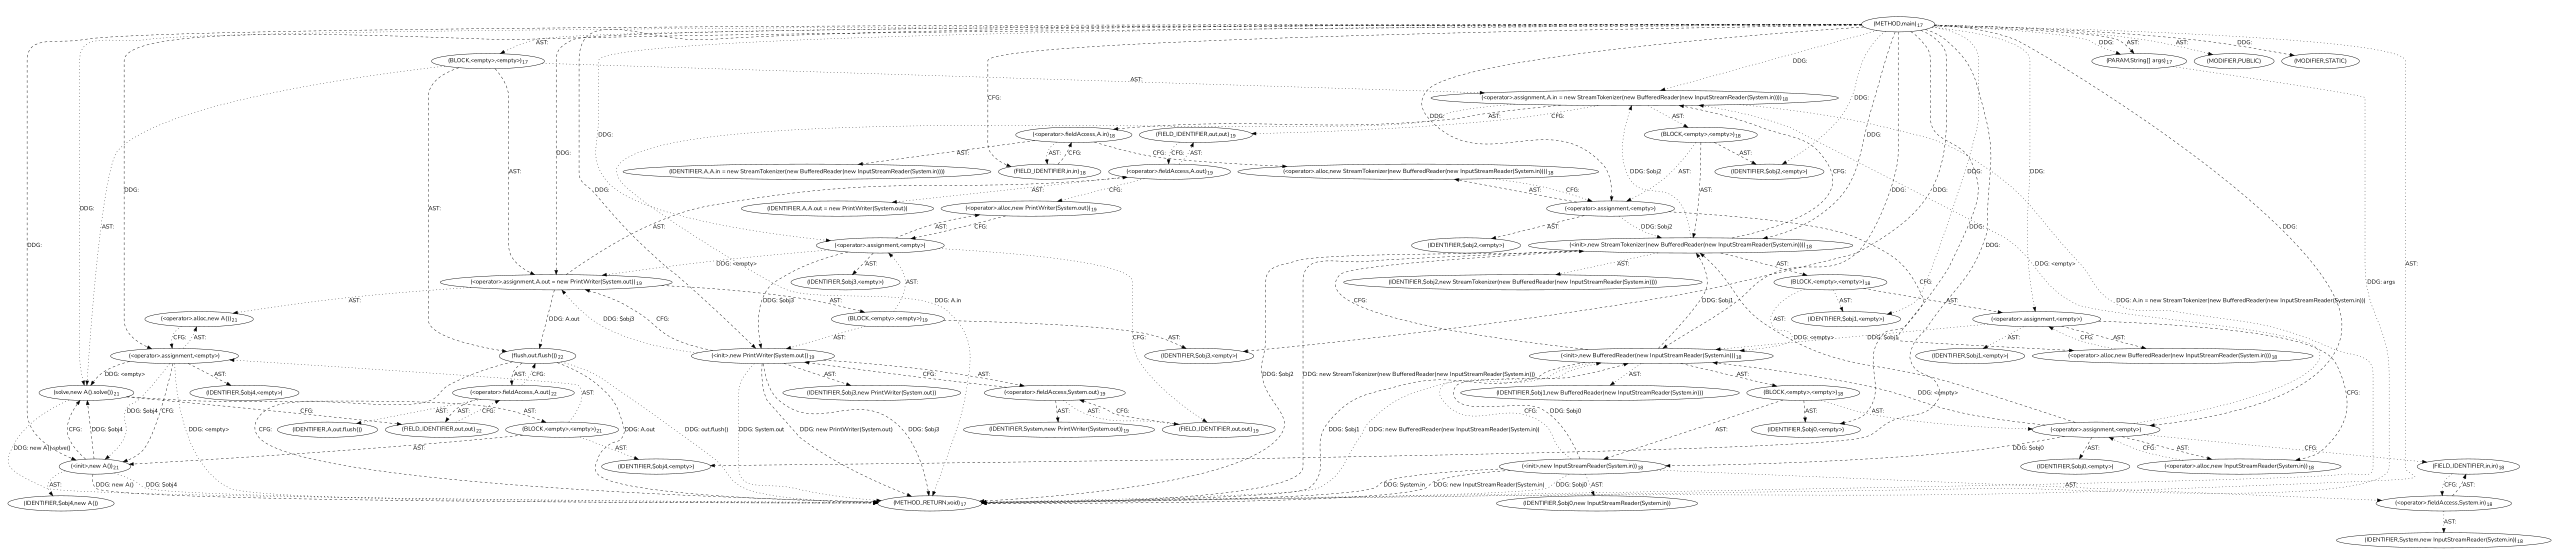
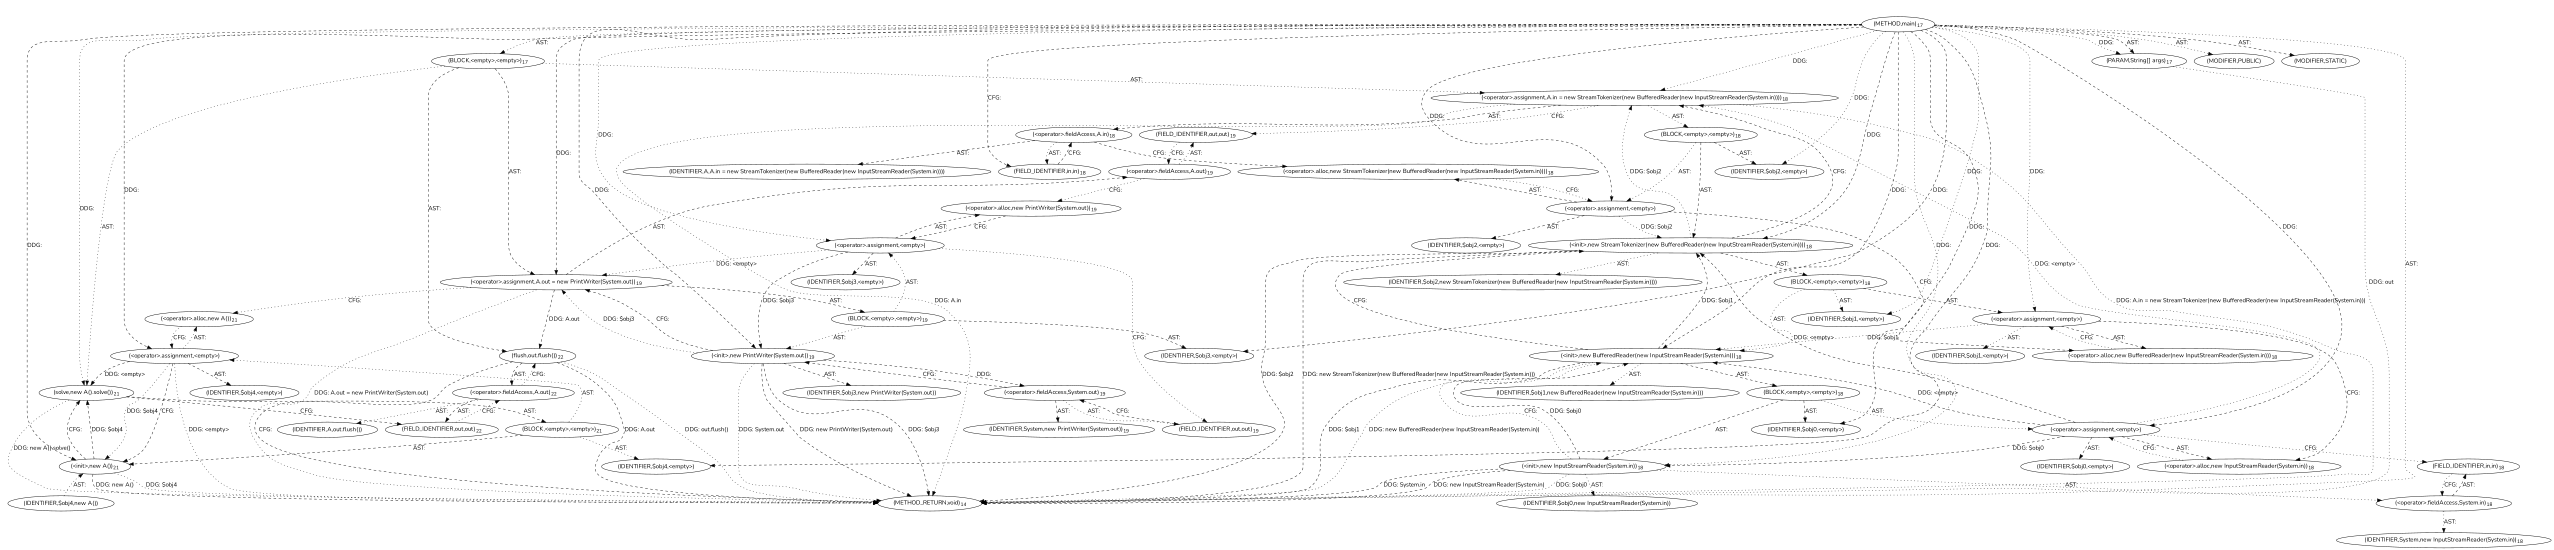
edge "(METHOD,main)" -> "(MODIFIER,STATIC)": label "DDG: " -> "AST: "
node "(IDENTIFIER,A,A.out = new PrintWriter(System.out))": removed
edge "(PARAM,String[] args)" -> "(METHOD_RETURN,void)": label "DDG: args" -> "DDG: out"
edge "(<operator>.assignment,A.out = new PrintWriter(System.out))" -> "(<operator>.alloc,new A())": label "AST: " -> "CFG: "
edge "(<init>,new PrintWriter(System.out))" -> "(<operator>.fieldAccess,System.out)": label "AST: " -> "DDG: "
edge "(METHOD,main)" -> "(<init>,new InputStreamReader(System.in))": added, label "DDG:"
edge "(<init>,new A())" -> "(IDENTIFIER,$obj4,new A())": reversed
edge "(<operator>.assignment,A.out = new PrintWriter(System.out))" -> "(METHOD_RETURN,void)": added, label "DDG: A.out = new PrintWriter(System.out)"
node "(METHOD_RETURN,void)": text "17" -> "14"
